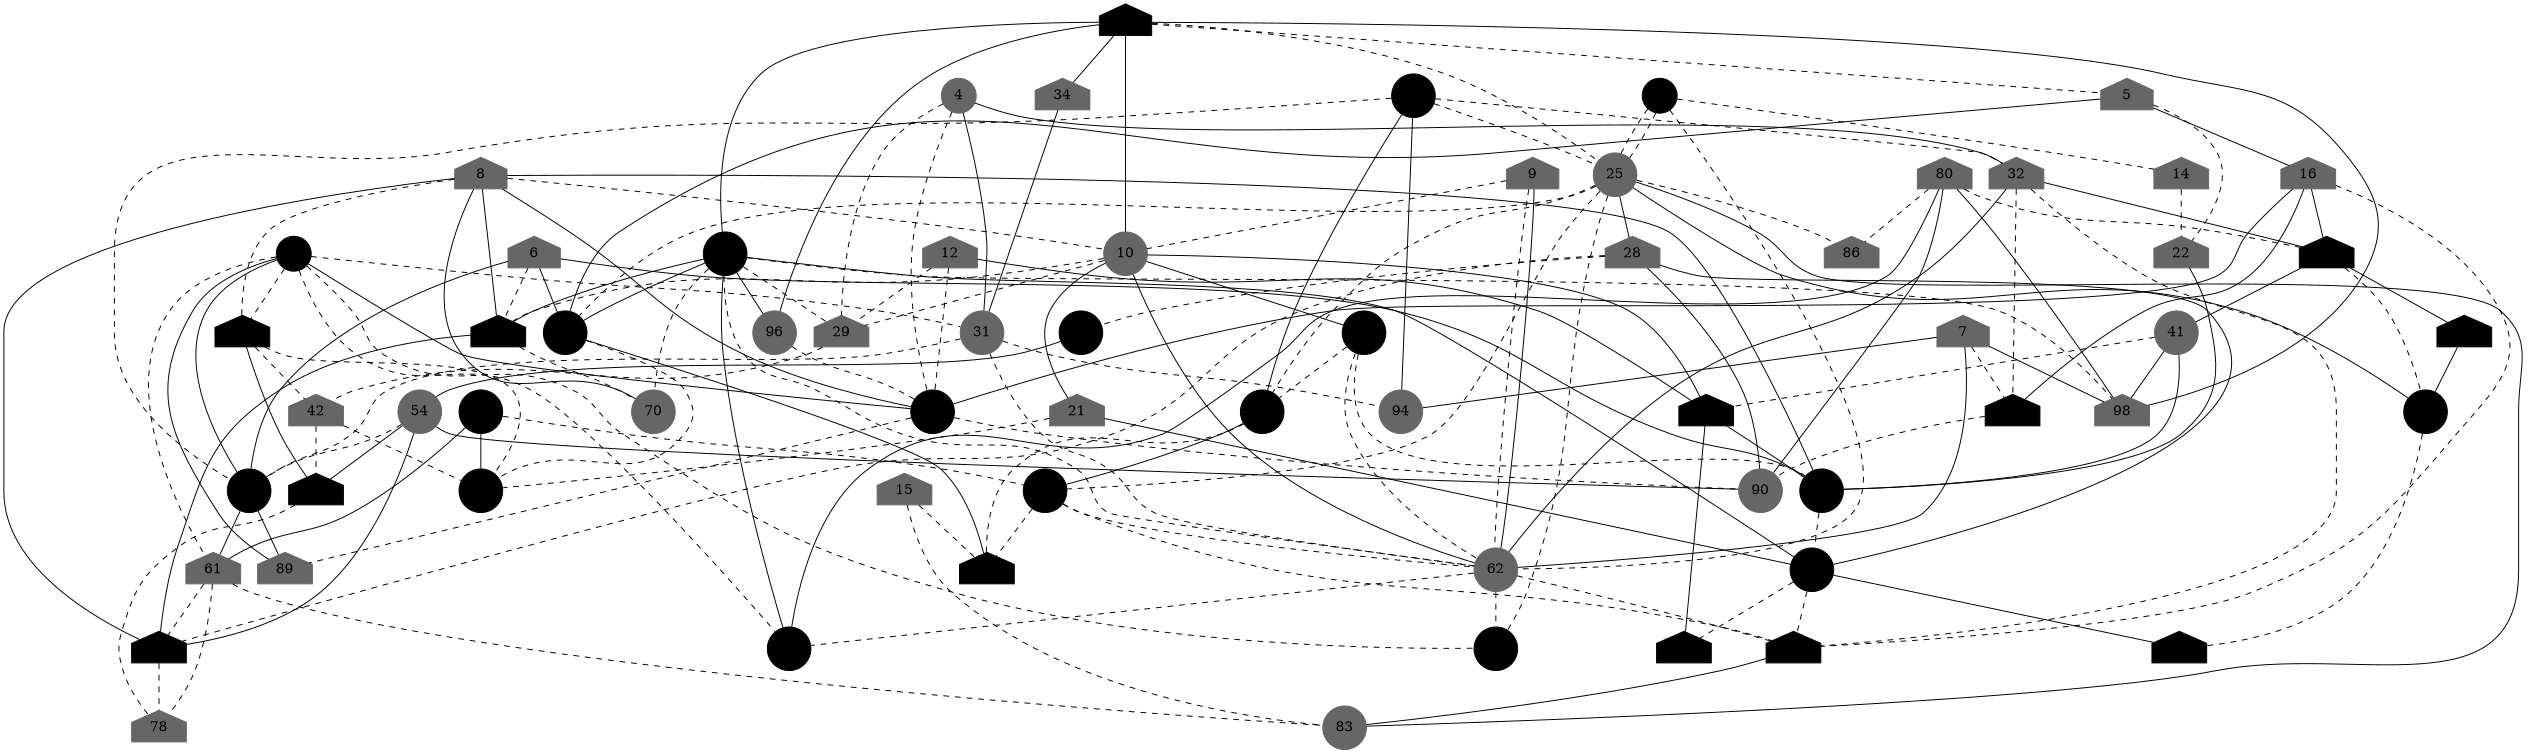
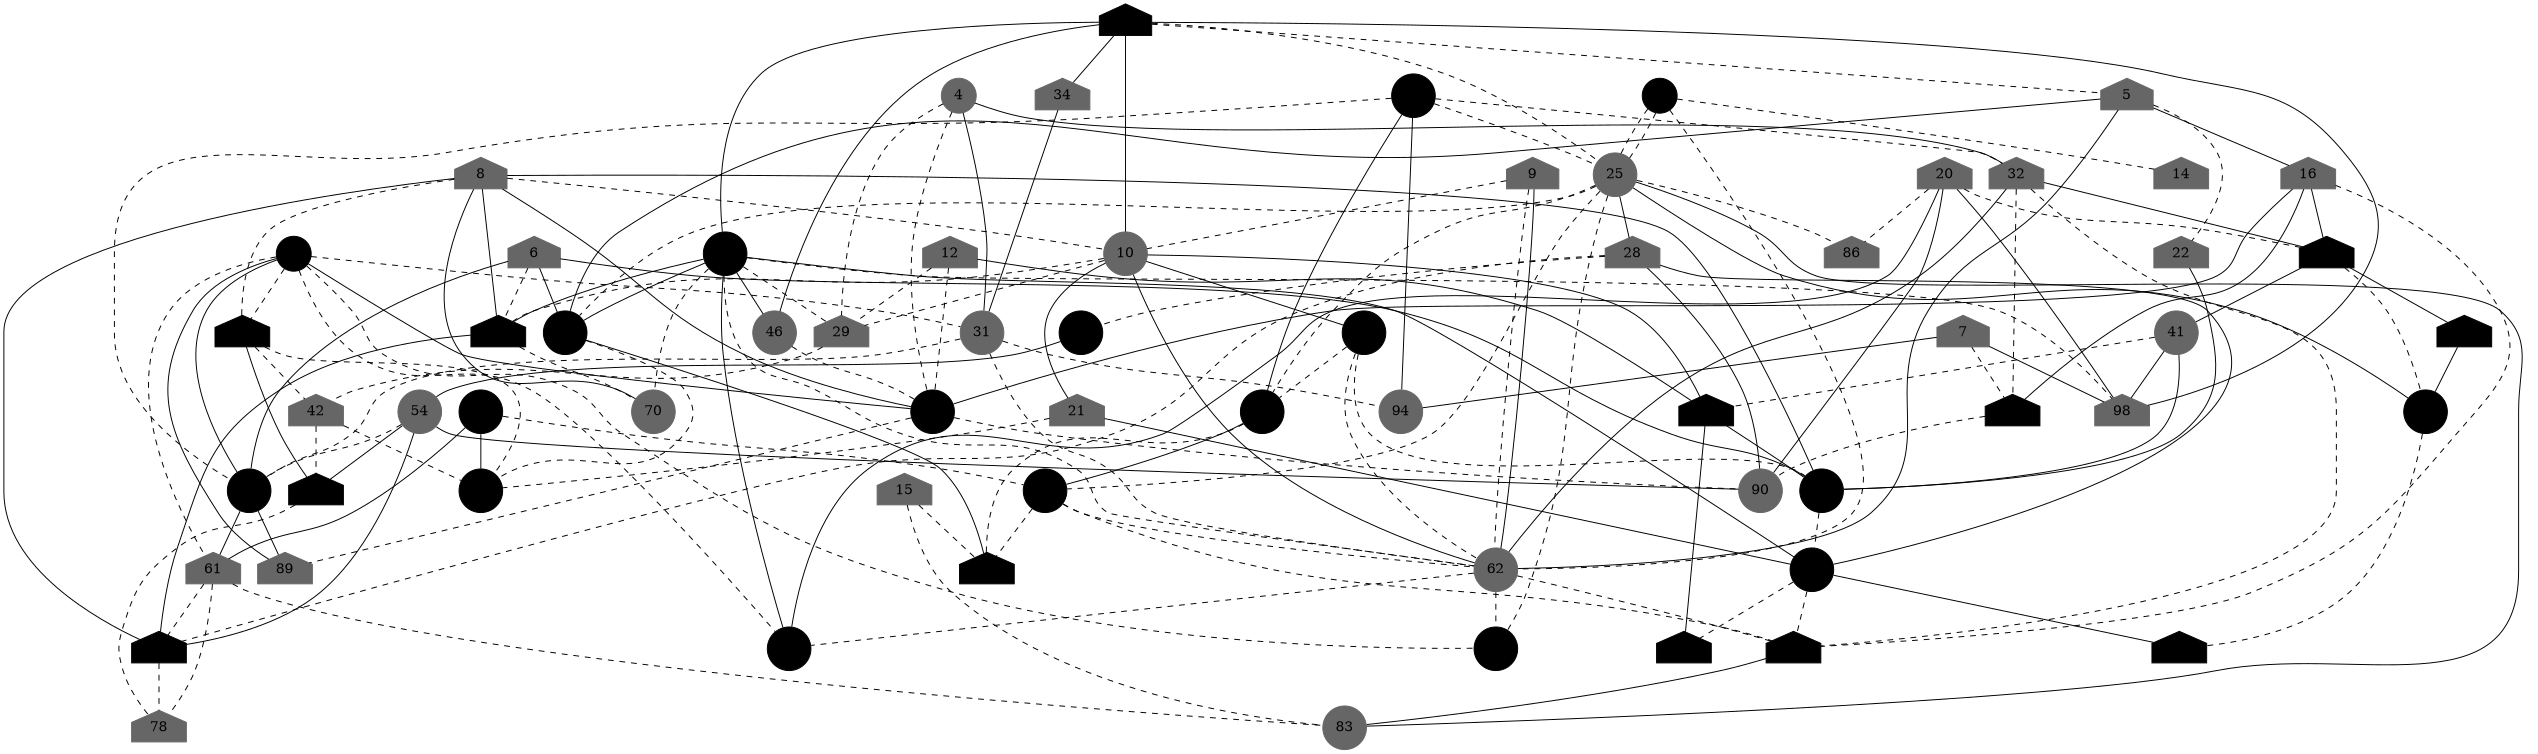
node "80": label "80" -> "20"
edge "14" -- "22": removed
node "96": label "96" -> "46"
edge "7" -- "62": now "5" -- "62"
